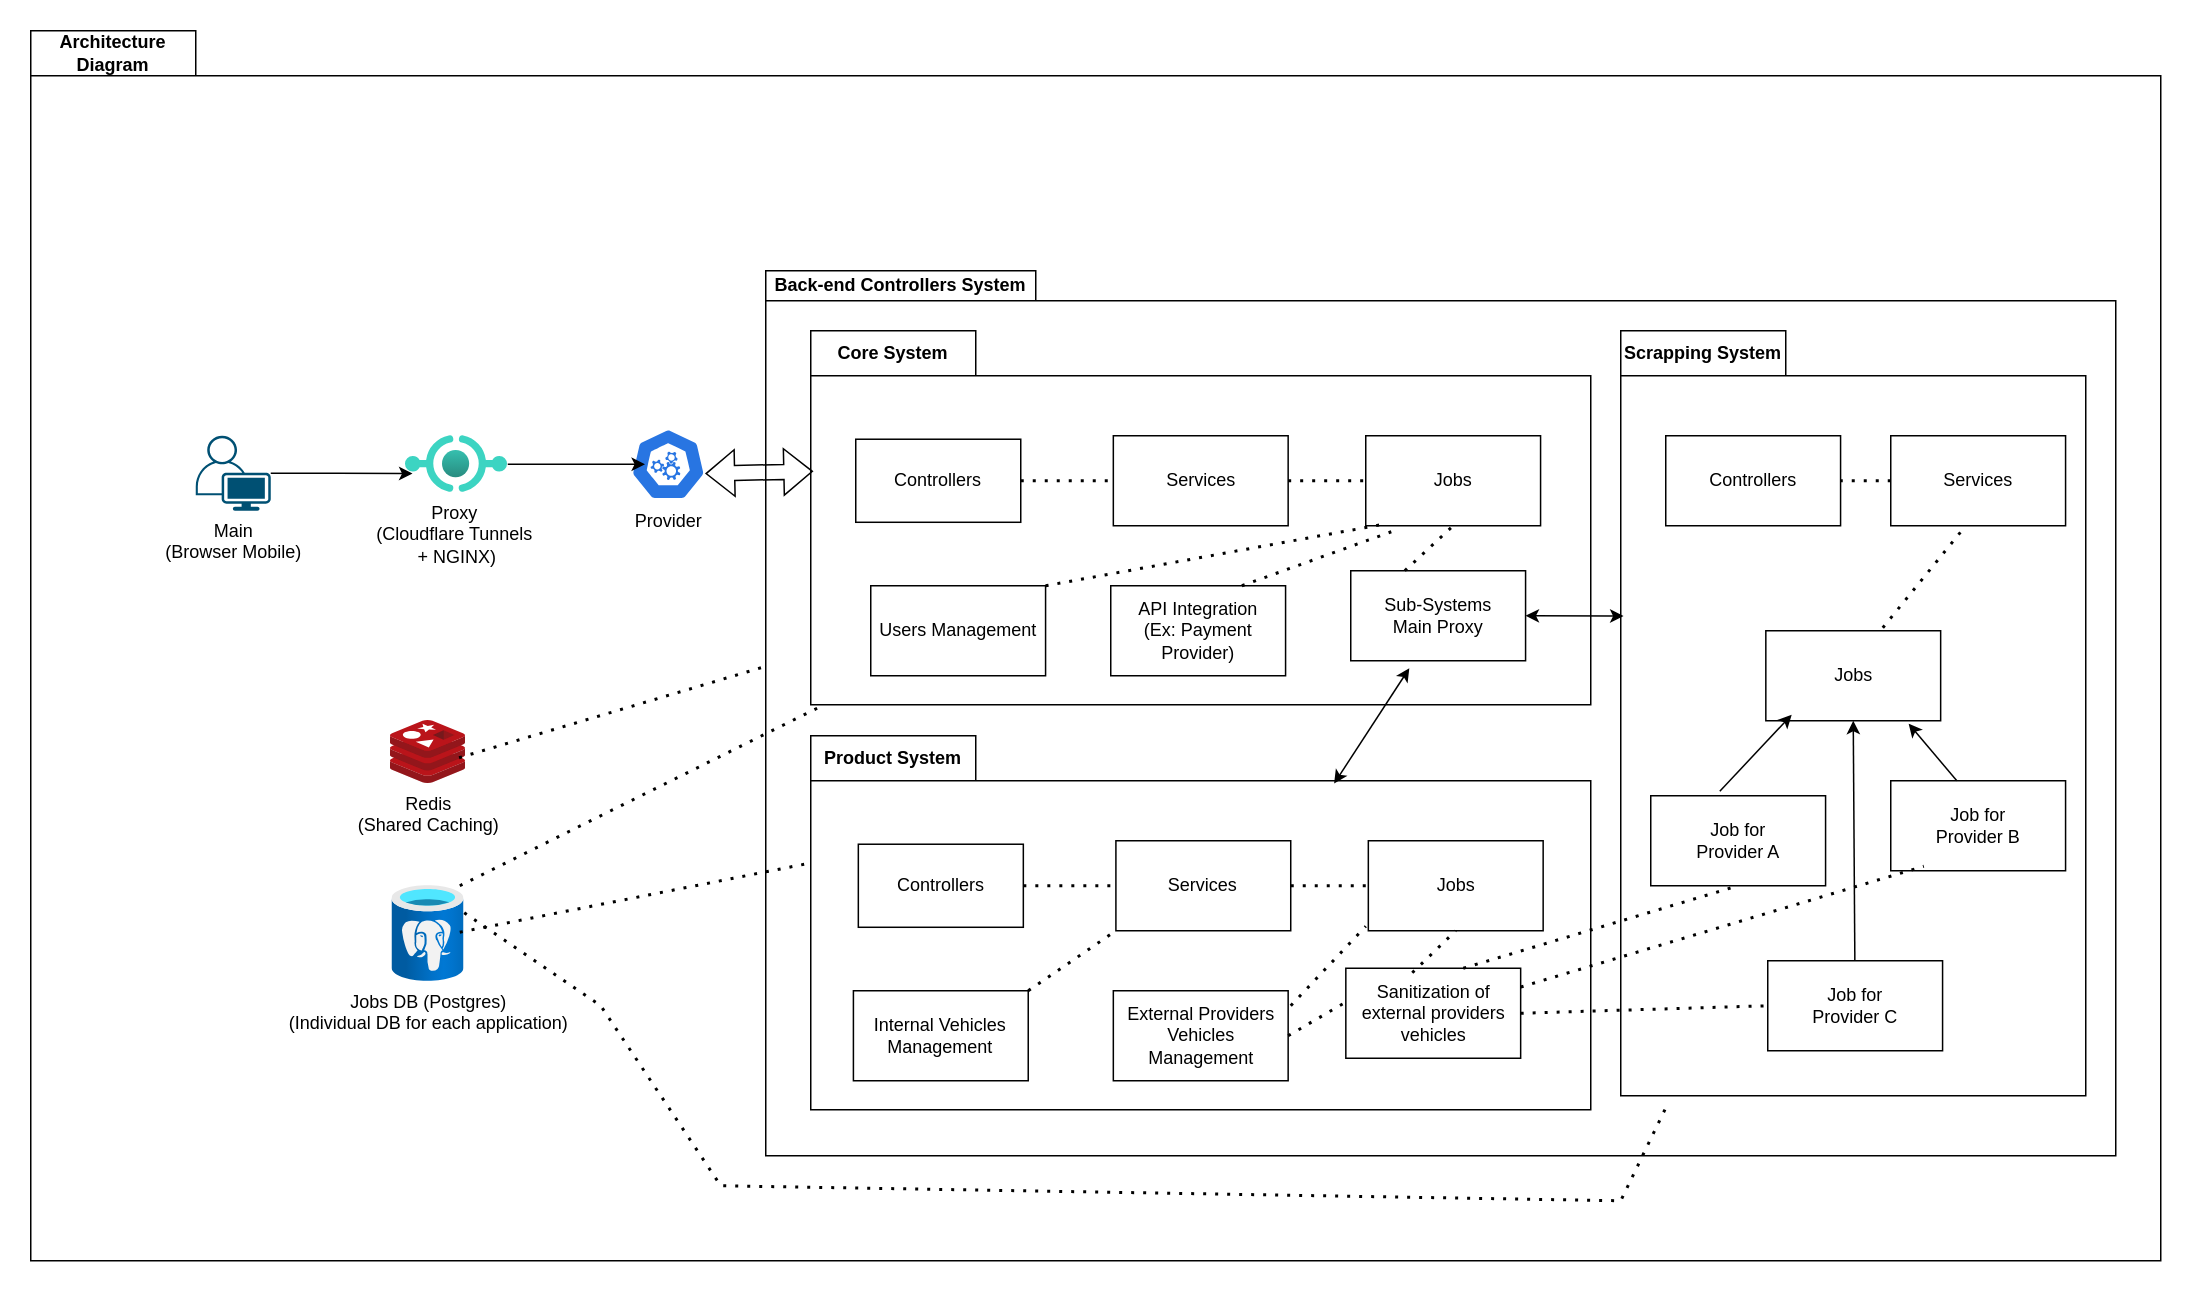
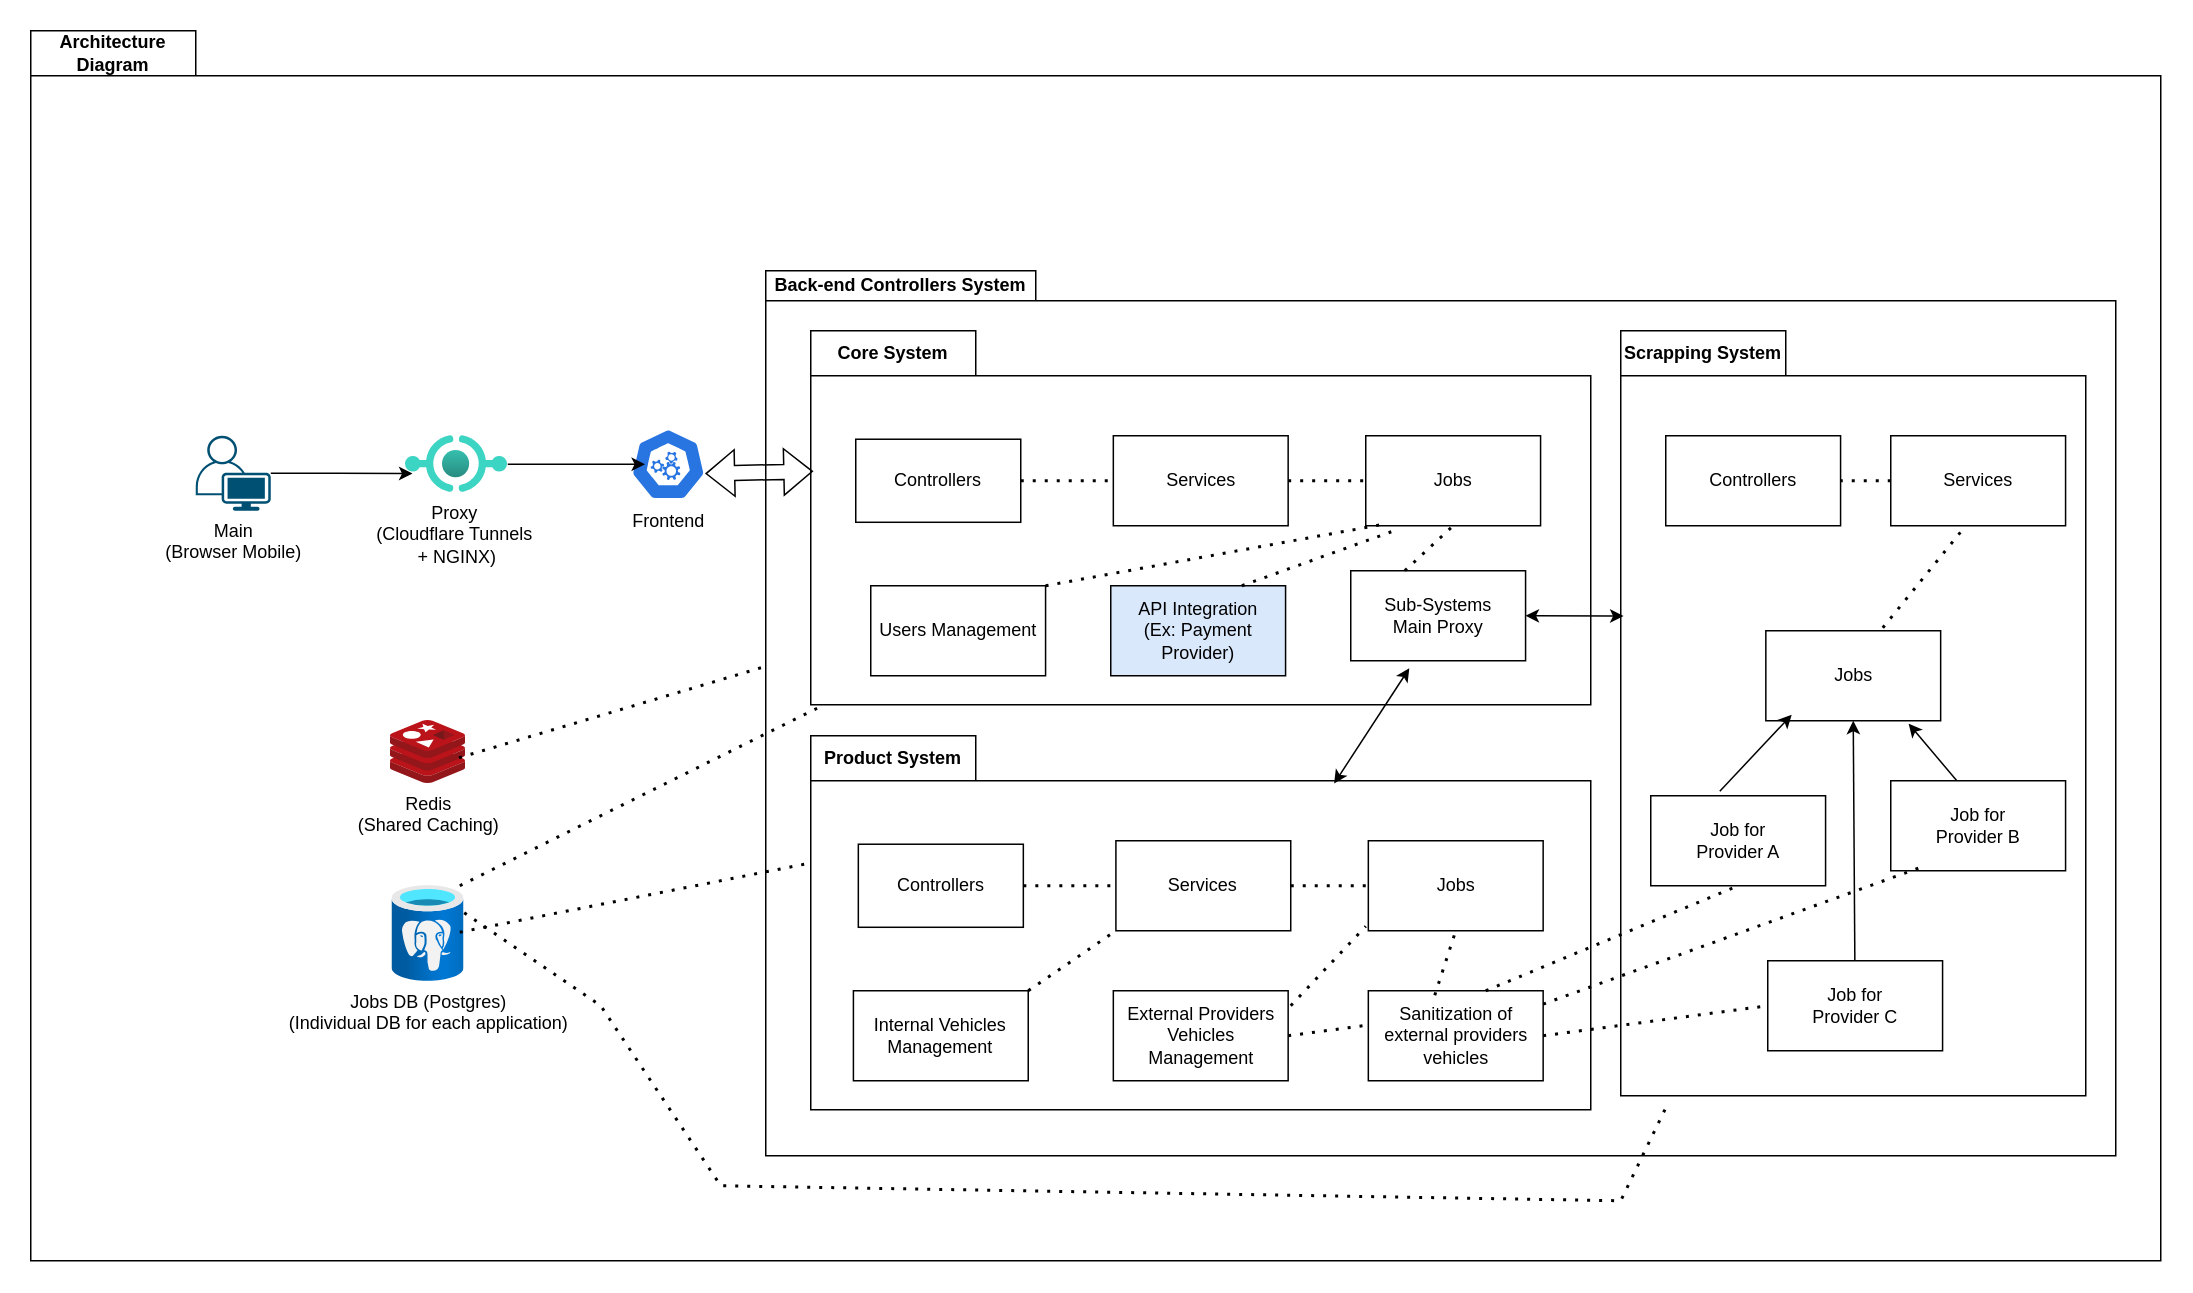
node "Provider": label "Provider" -> "Frontend"
node "API Integration (Ex: Payment Provider)": fillcolor #ffffff -> #dae8fc
node "Sanitization of external providers vehicles": moved (1433, 1013) -> (1456, 1036)
